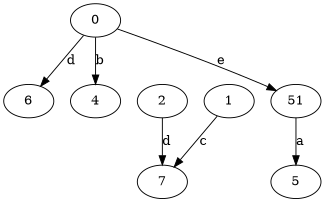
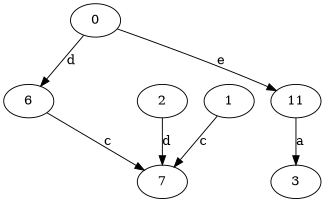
node "4": removed
node "51": label "51" -> "11"
edge "6" -> "7": added, label "c"
node "5": label "5" -> "3"
